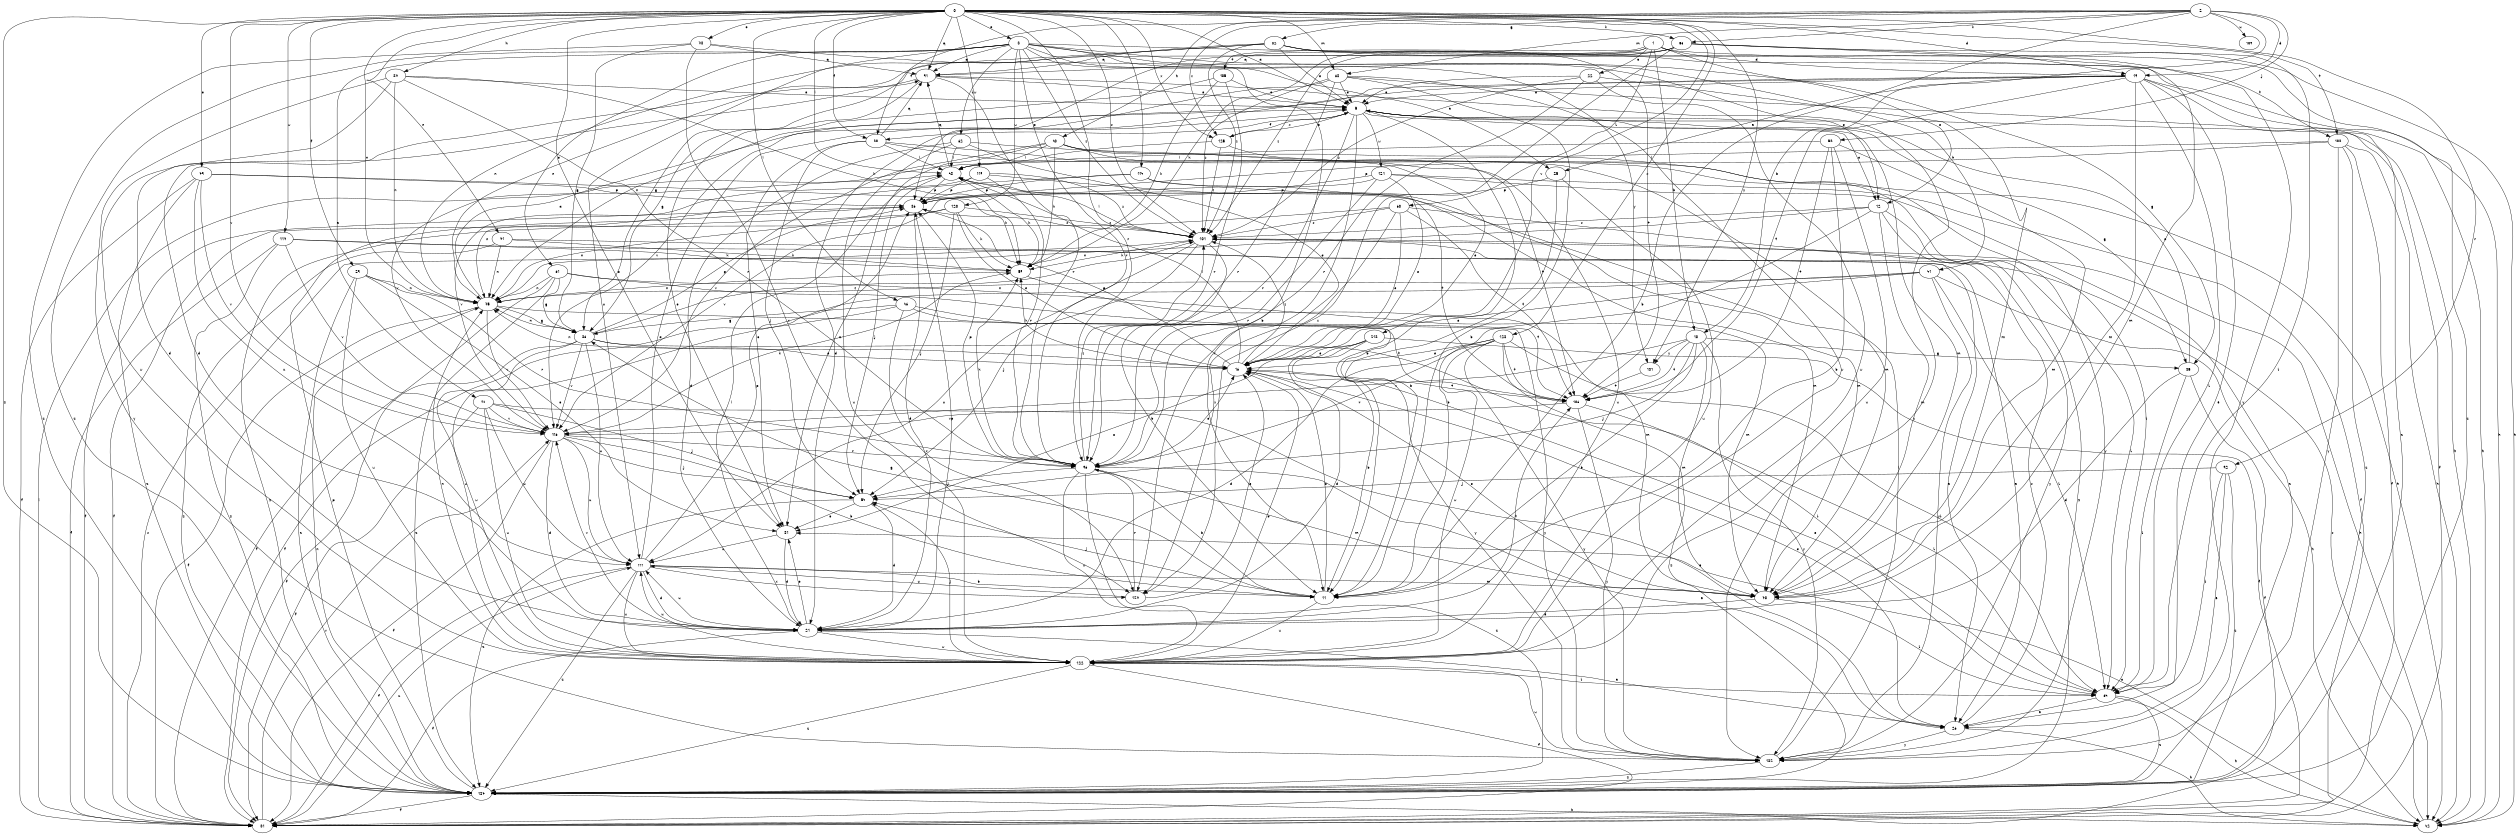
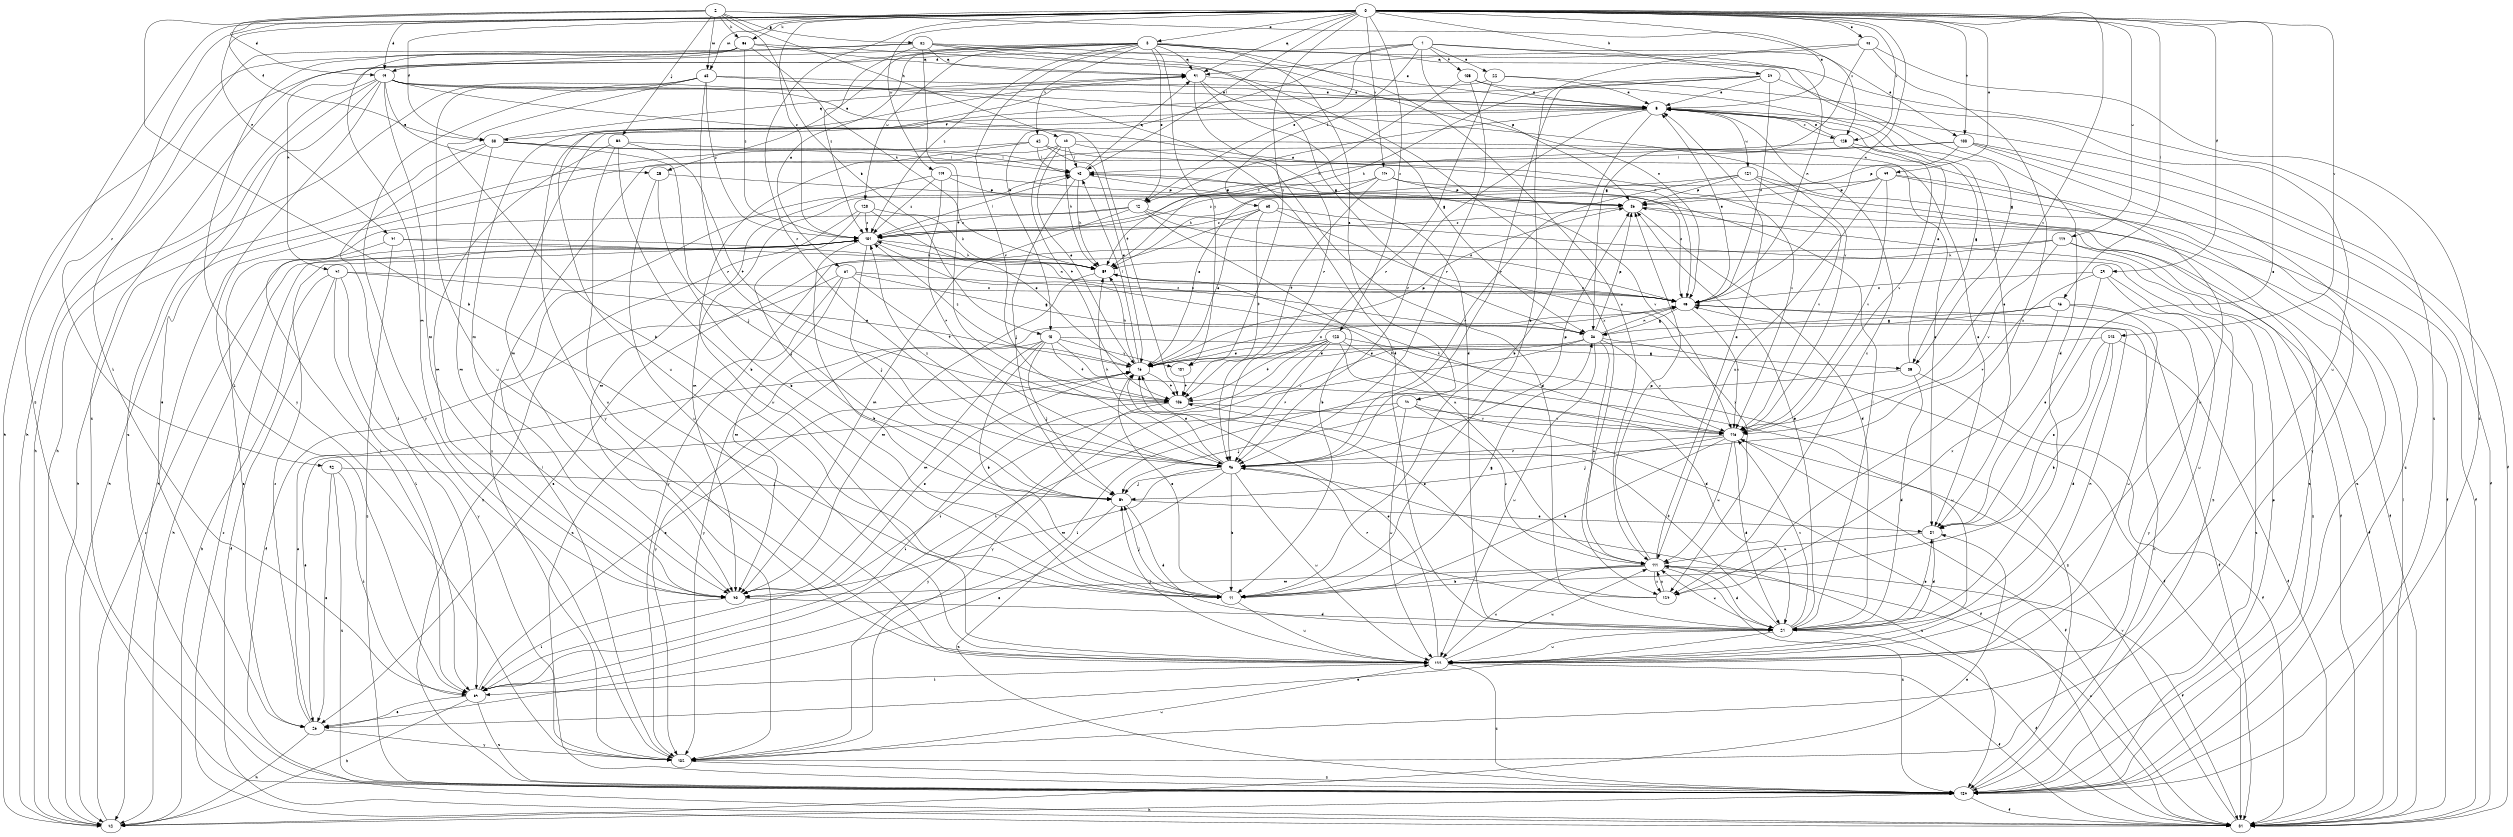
node "109": removed
edge "1" -> "103": label "t" -> "c"
edge "22" -> "101": now "114" -> "101"
edge "120" -> "75": removed, label "n"
edge "30" -> "42": added, label "h"
